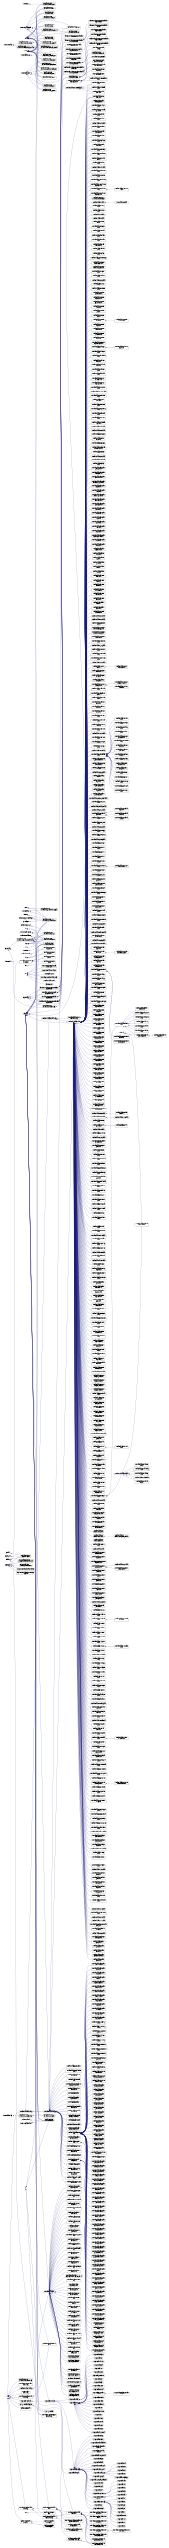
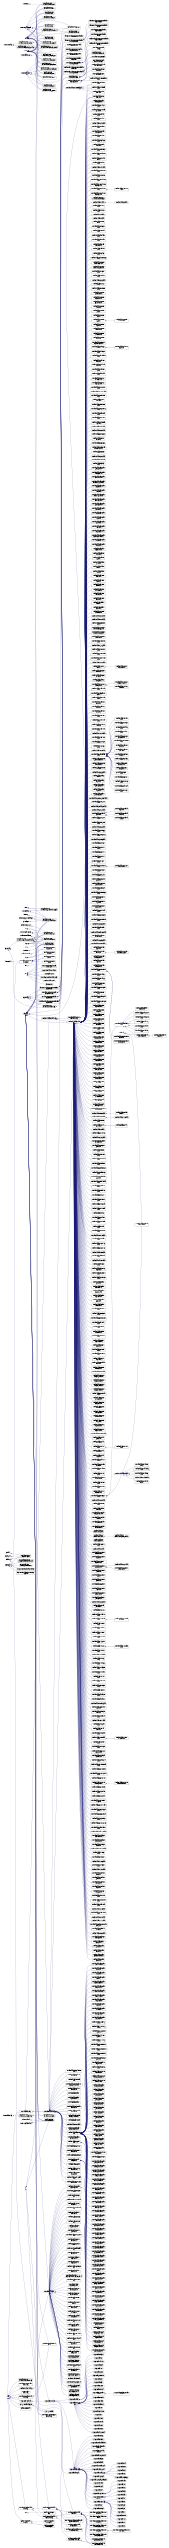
node "lilypond.lexers.q.QLexer": label "lilypond.lexers.q.QLexer" -> "pygments.lexers.q.QLexer"
node "pygments.lexers.scripting. ScoreLexer": label "pygments.lexers.scripting. ScoreLexer" -> "pygments.lexers.scripting. LuaLexer"
node "pygments.lexers.css.Sass Lexer": label "pygments.lexers.css.Sass Lexer" -> "varnish.lexers.css.Sass Lexer"
node "pygments.lexers.asm.Nasm Lexer": label "pygments.lexers.asm.Nasm Lexer" -> "amdgpu.lexers.asm.Nasm Lexer"
node "pygments.lexers.dsls.Puppet Lexer": added
node "pygments.packaging.javascript. EarlGreyLexer": label "pygments.packaging.javascript. EarlGreyLexer" -> "pygments.lexers.javascript. EarlGreyLexer"
node "pygments.lexers.lisp.Cfengine": label "pygments.lexers.lisp.Cfengine" -> "pygments.lexers.lisp.HyLexer"
node "pygments.lexers.markup.Wikitext Lexer": added
node "pygments.lexers.ml.OpaLexer": added
node "pygments.lexers.mosel.Mosel Lexer": added
node "pygments.lexers.pascal.Delphi Lexer": removed
node "pygments.lexer.LexerMeta": label "pygments.lexer.LexerMeta" -> "fruity.lexer.LexerMeta"
node "pygments.styles.pastie.Pastie Style": added
